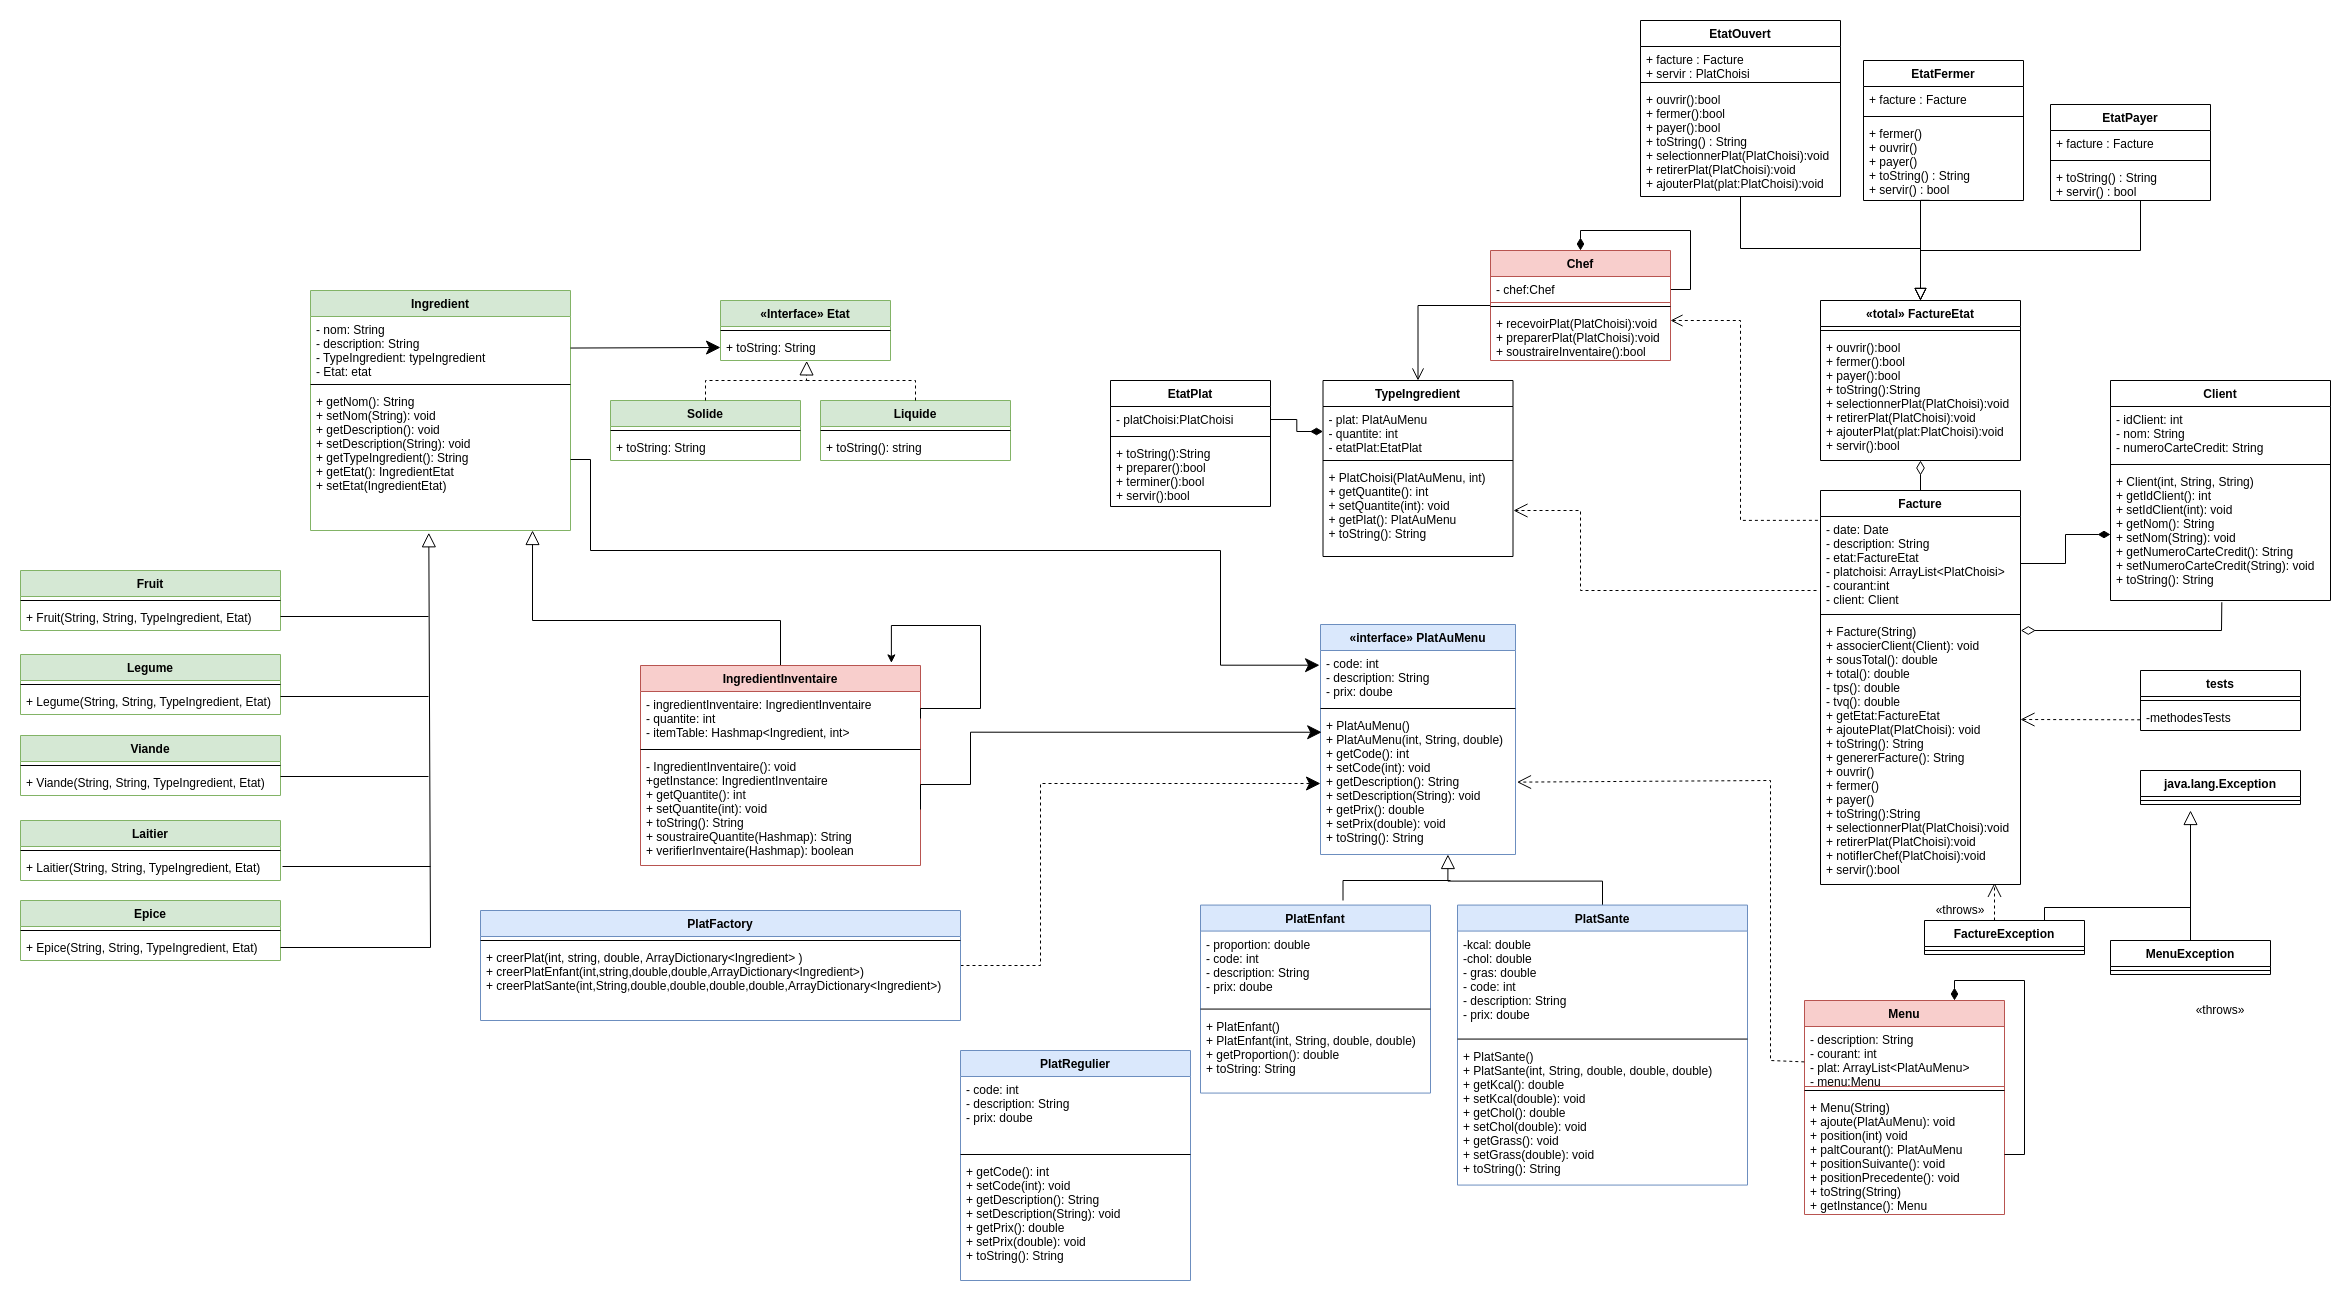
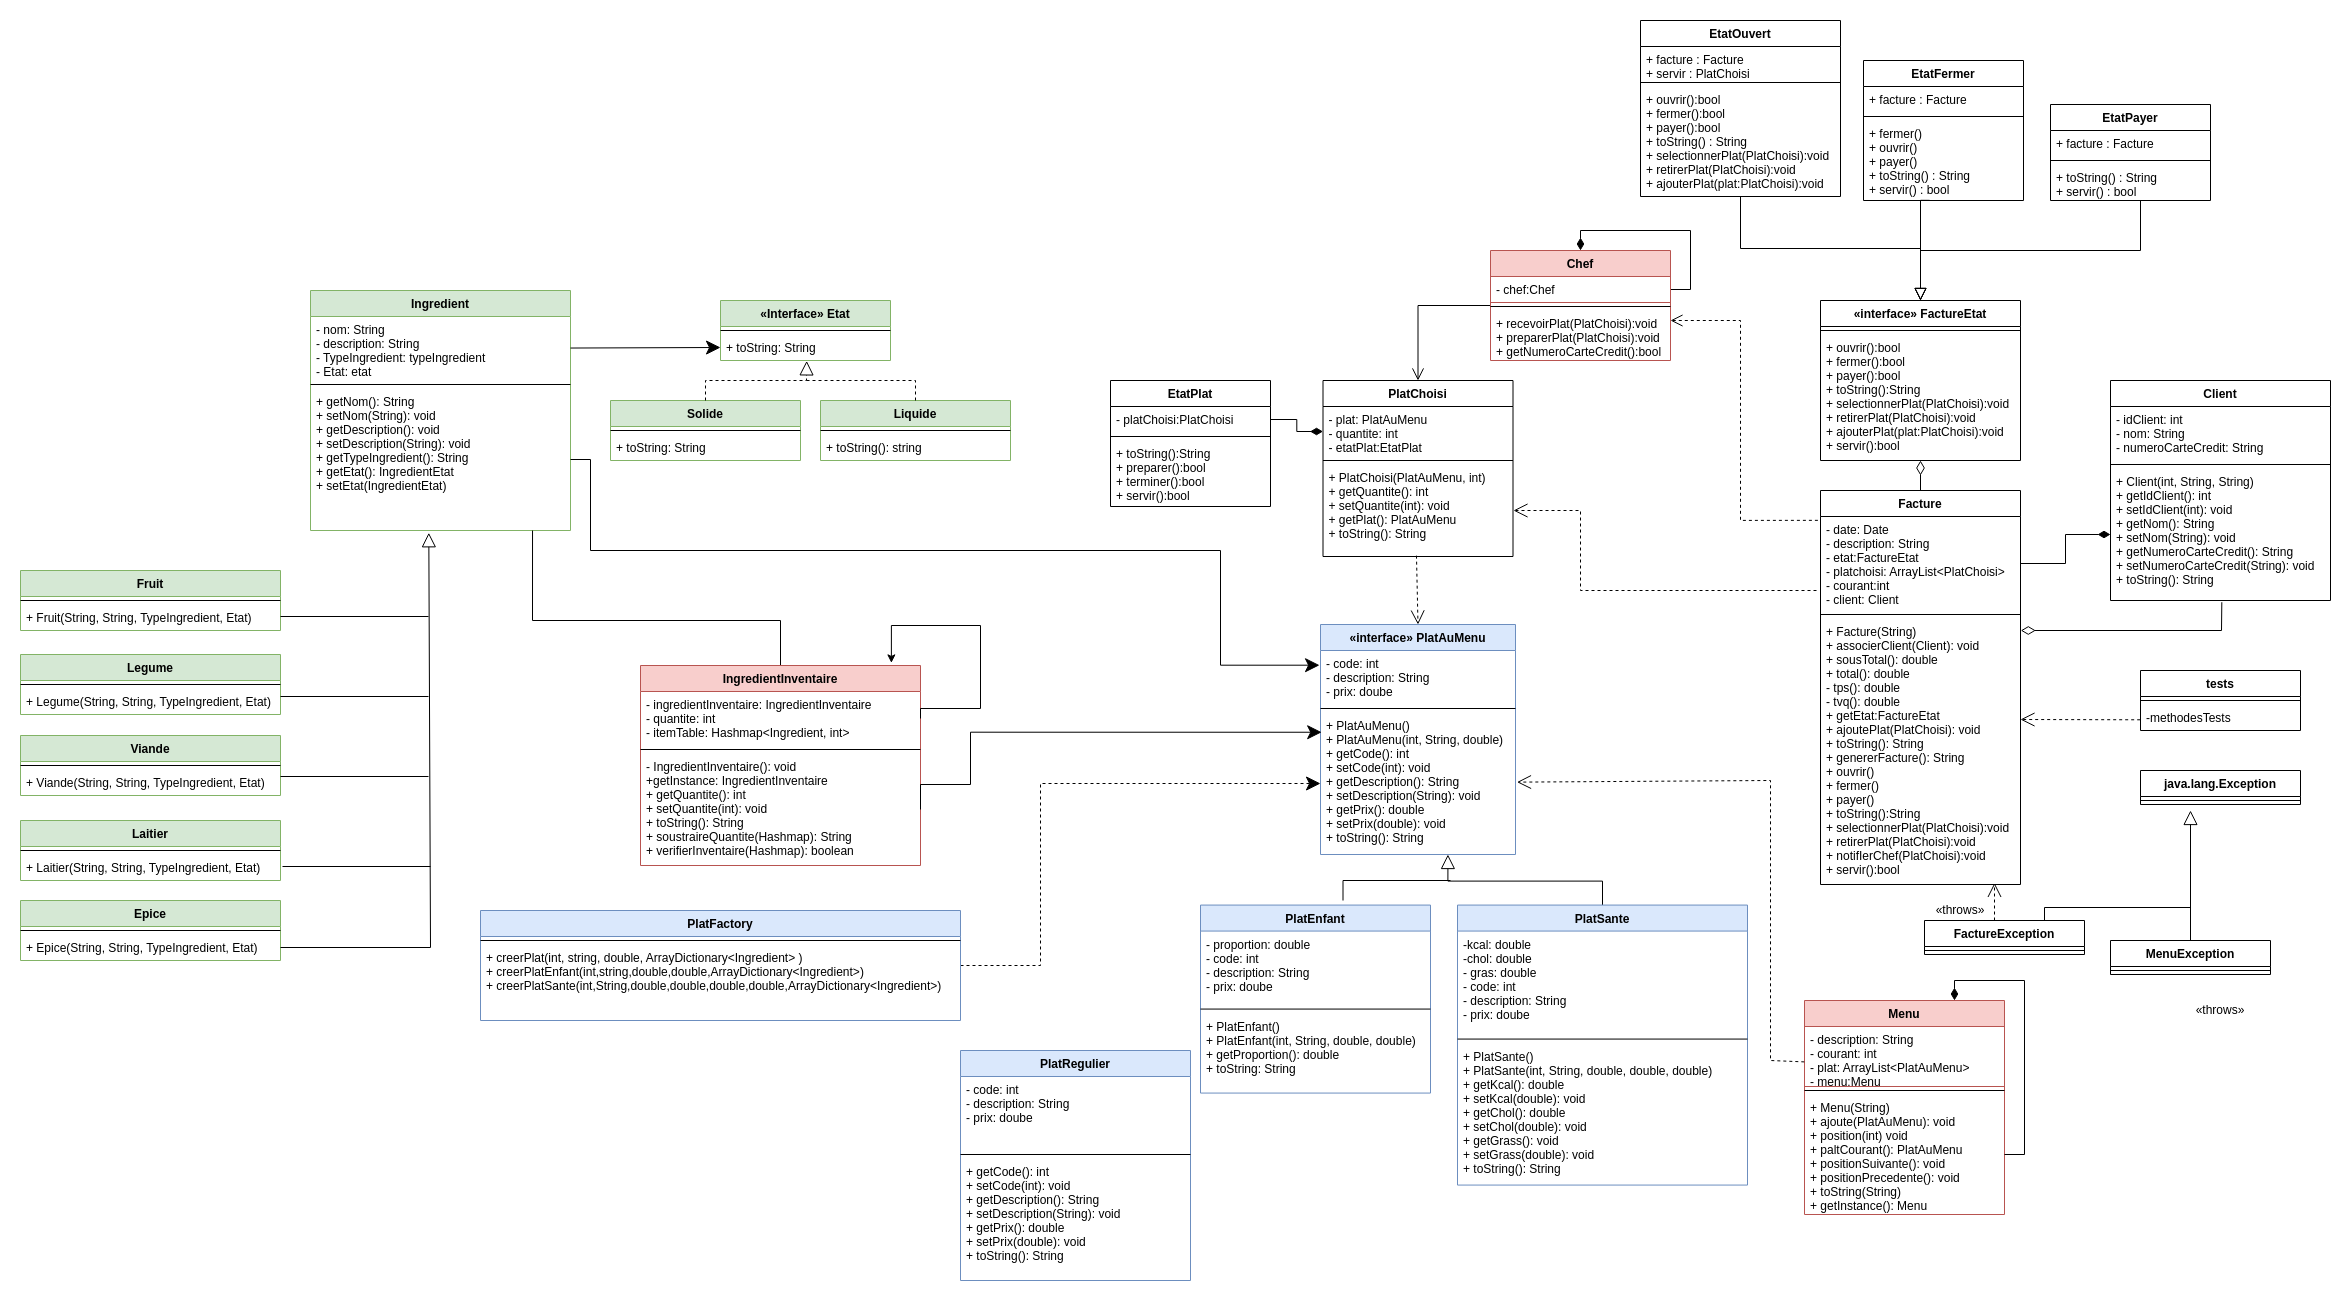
node "«total» FactureEtat": label "«total» FactureEtat" -> "«interface» FactureEtat"
node "+ recevoirPlat(PlatChoisi):void + preparerPlat(PlatChoisi):void + soustraireInventaire():bool": label "+ recevoirPlat(PlatChoisi):void + preparerPlat(PlatChoisi):void + soustraireInventaire():bool" -> "+ recevoirPlat(PlatChoisi):void + preparerPlat(PlatChoisi):void + getNumeroCarteCredit():bool"
node "TypeIngredient": label "TypeIngredient" -> "PlatChoisi"
edge "IngredientInventaire" -> "+ getNom(): String + setNom(String): void + getDescription(): void + setDescription(String): void + getTypeIngredient(): String + getEtat(): IngredientEtat + setEtat(IngredientEtat)": arrowhead block -> none
edge "+ PlatChoisi(PlatAuMenu, int) + getQuantite(): int + setQuantite(int): void + getPlat(): PlatAuMenu + toString(): String" -> "«interface» PlatAuMenu": added
